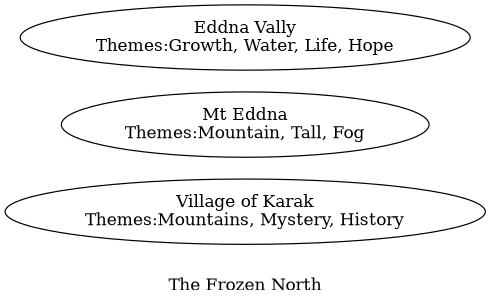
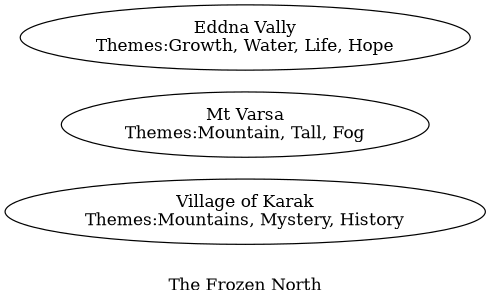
node "Mt Eddna Themes:Mountain, Tall, Fog": label "Mt Eddna Themes:Mountain, Tall, Fog" -> "Mt Varsa Themes:Mountain, Tall, Fog"
